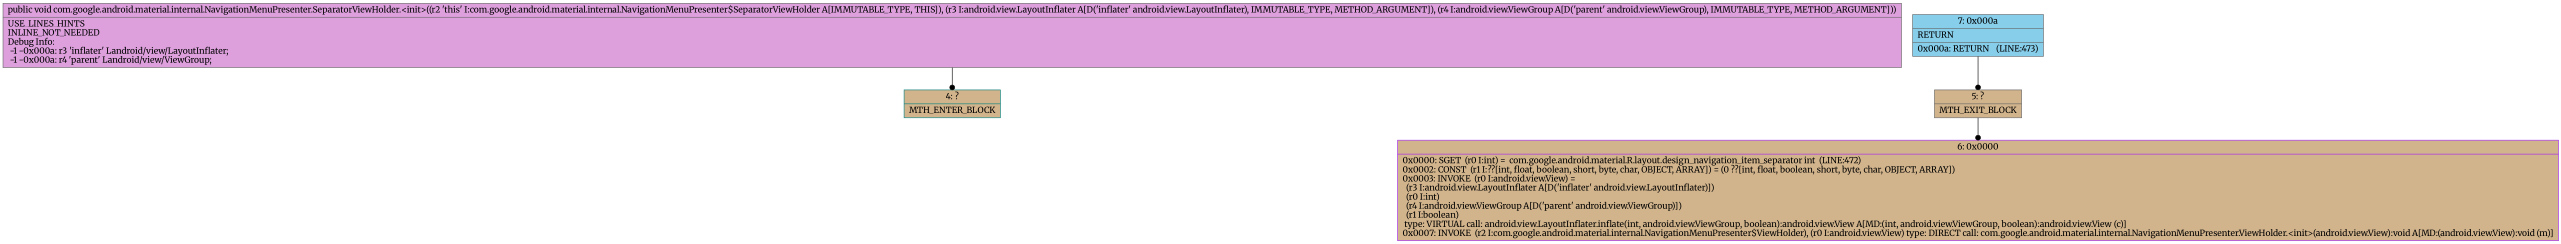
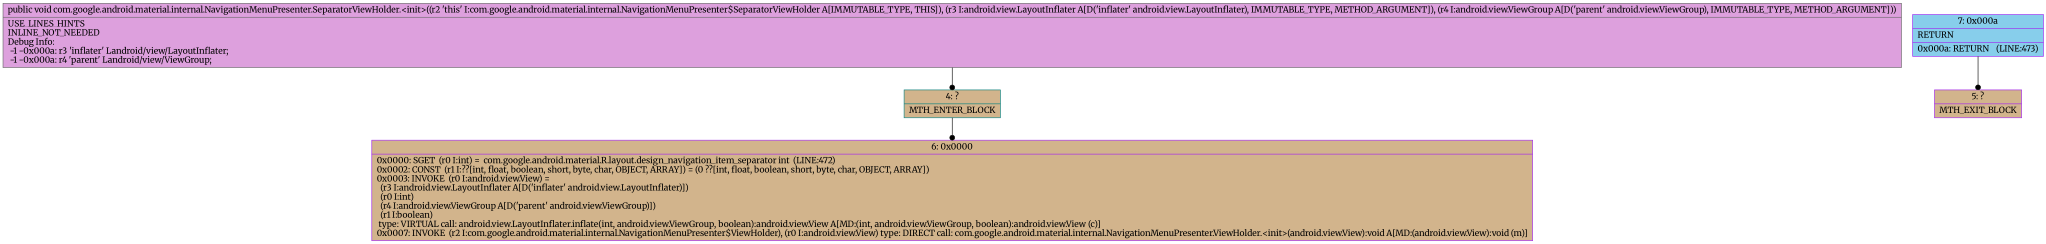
node "7: 0x000a": color gray40 -> purple
node "5: ?": color gray40 -> purple
edge "5: ?" -> "6: 0x0000": now "4: ?" -> "6: 0x0000"
